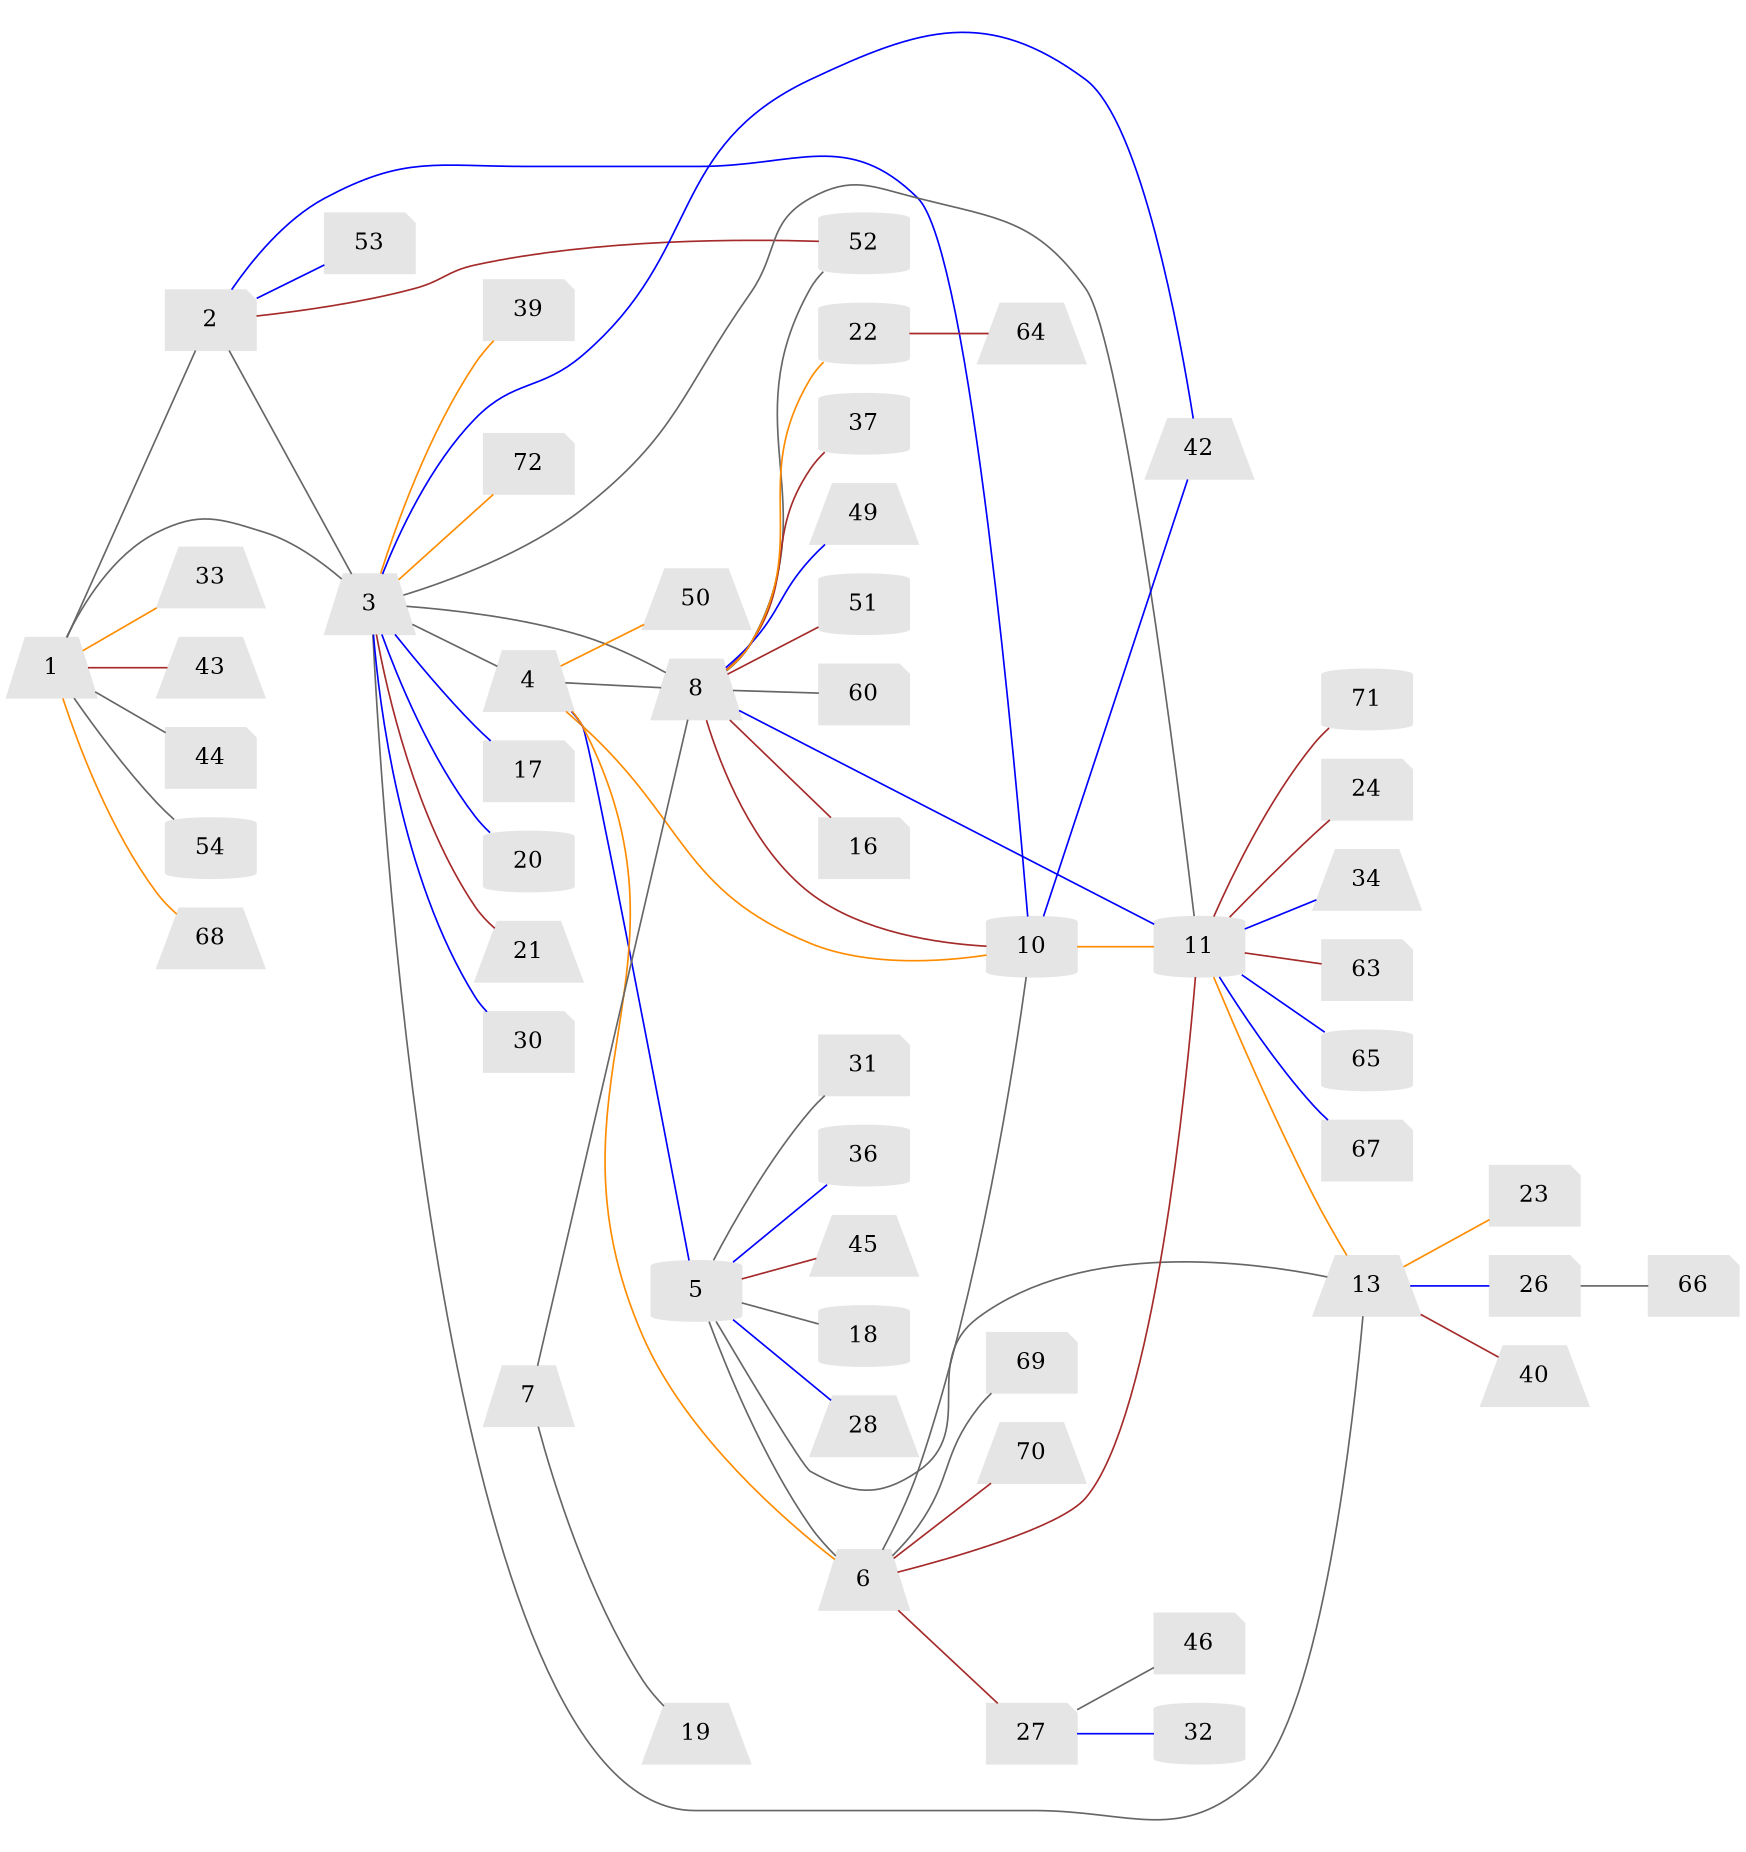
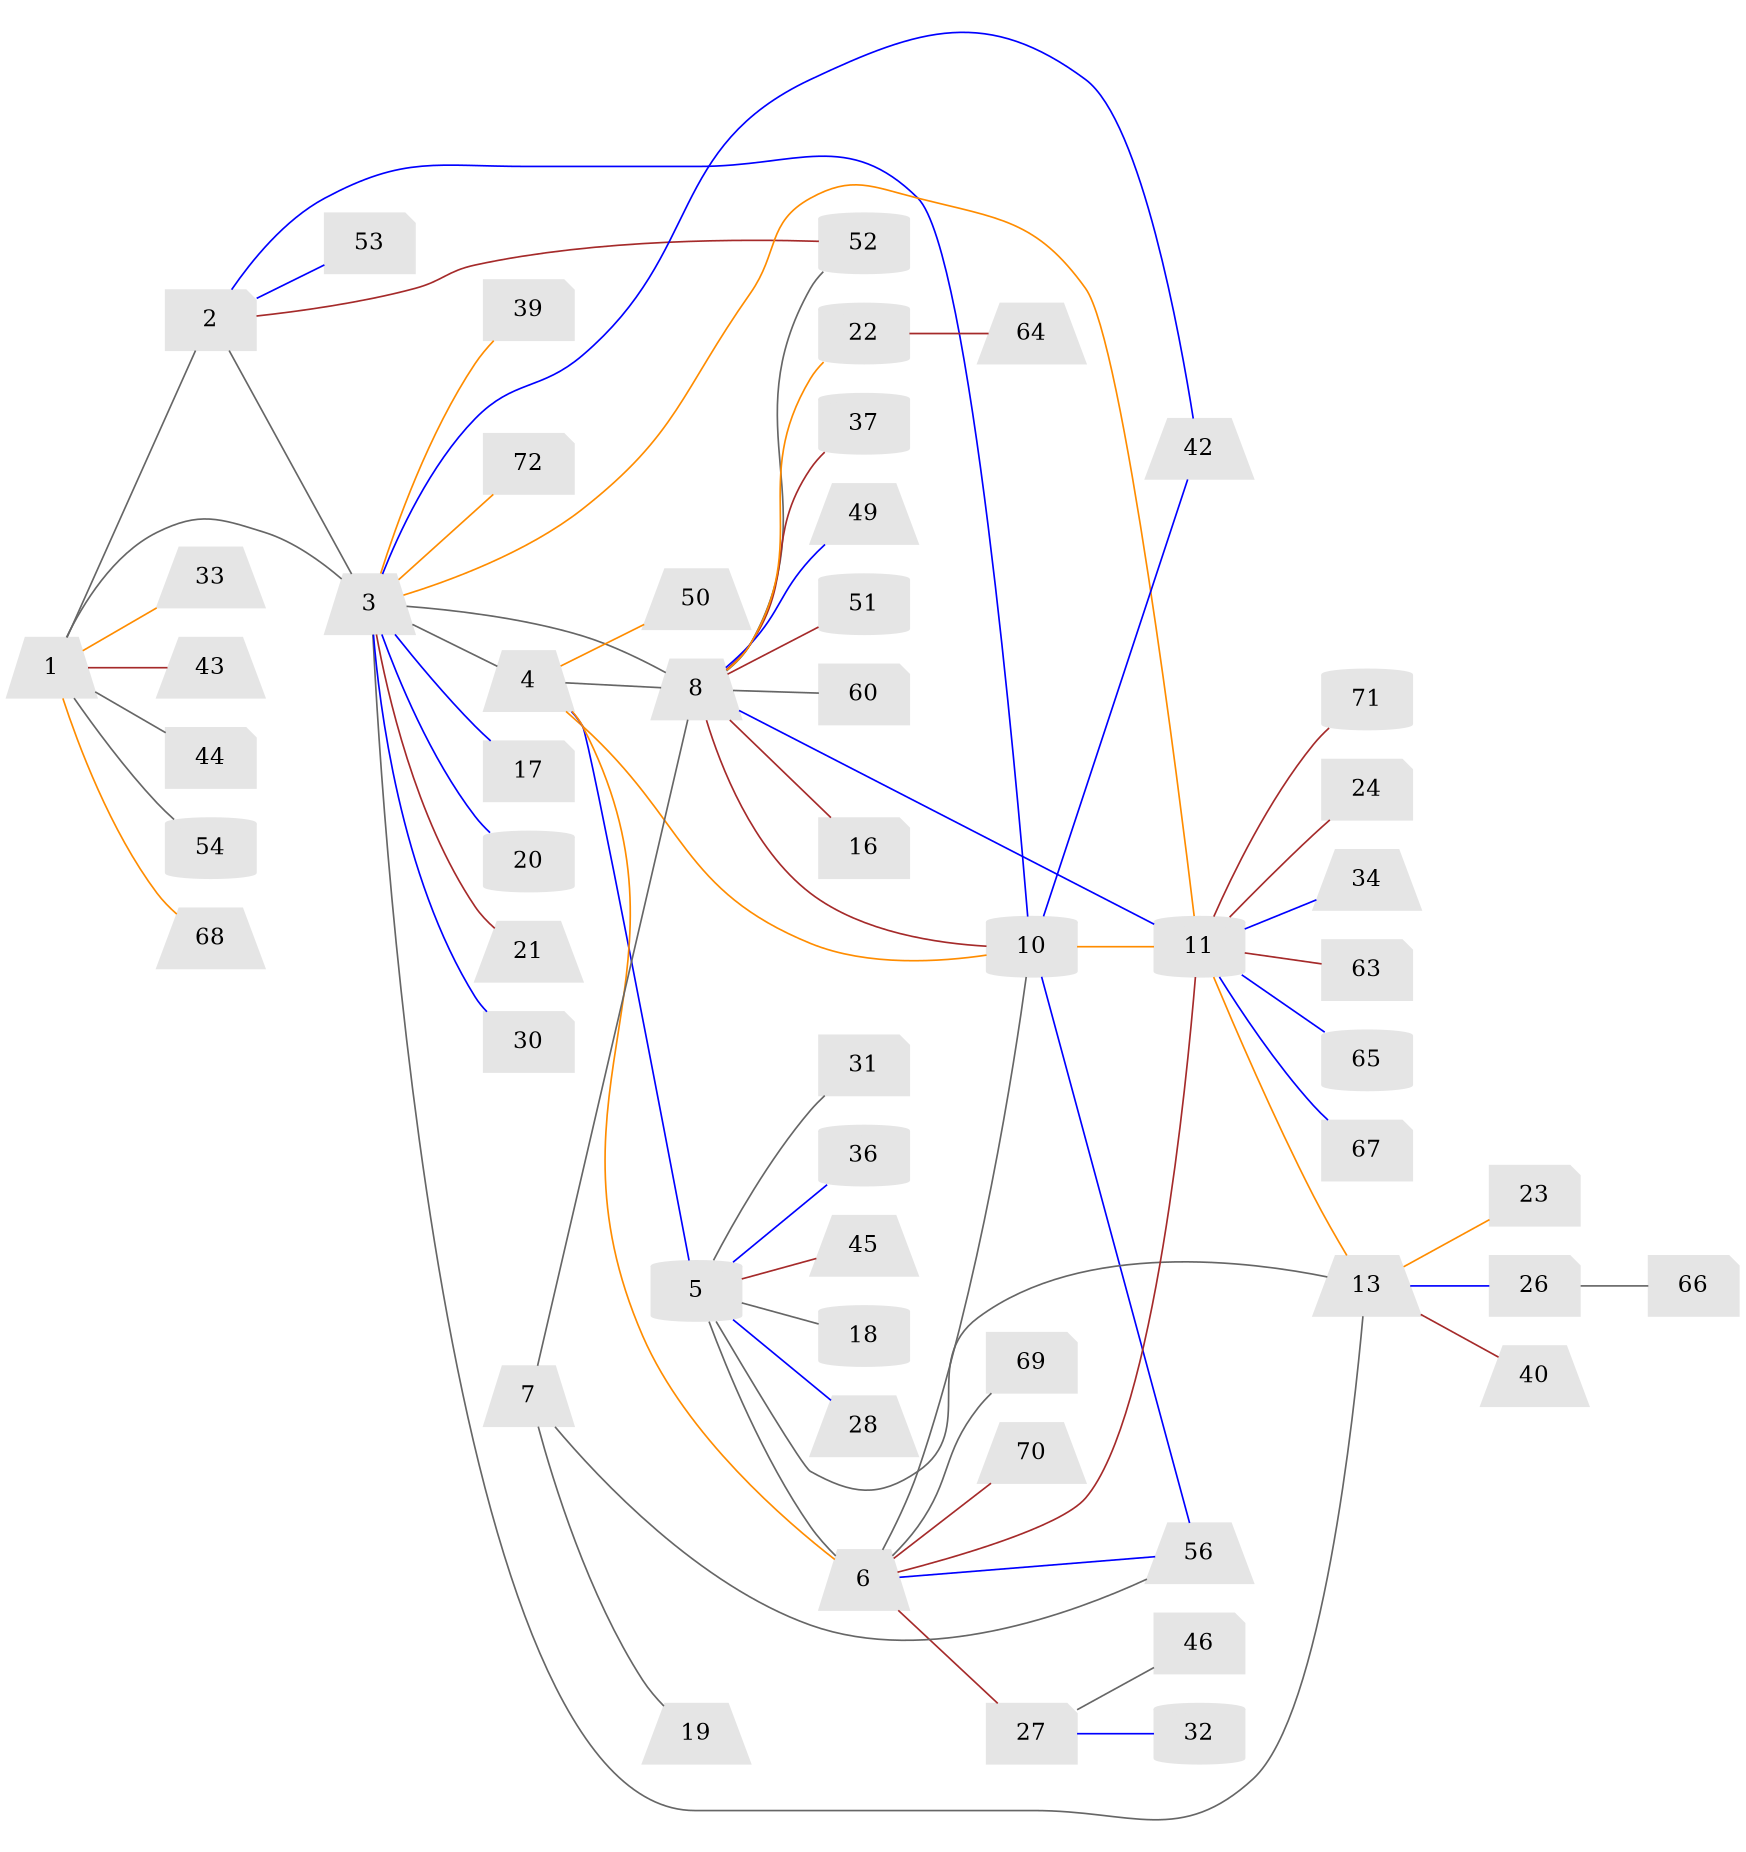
edge "3" -- "11": color gray40 -> darkorange
node "56": added
